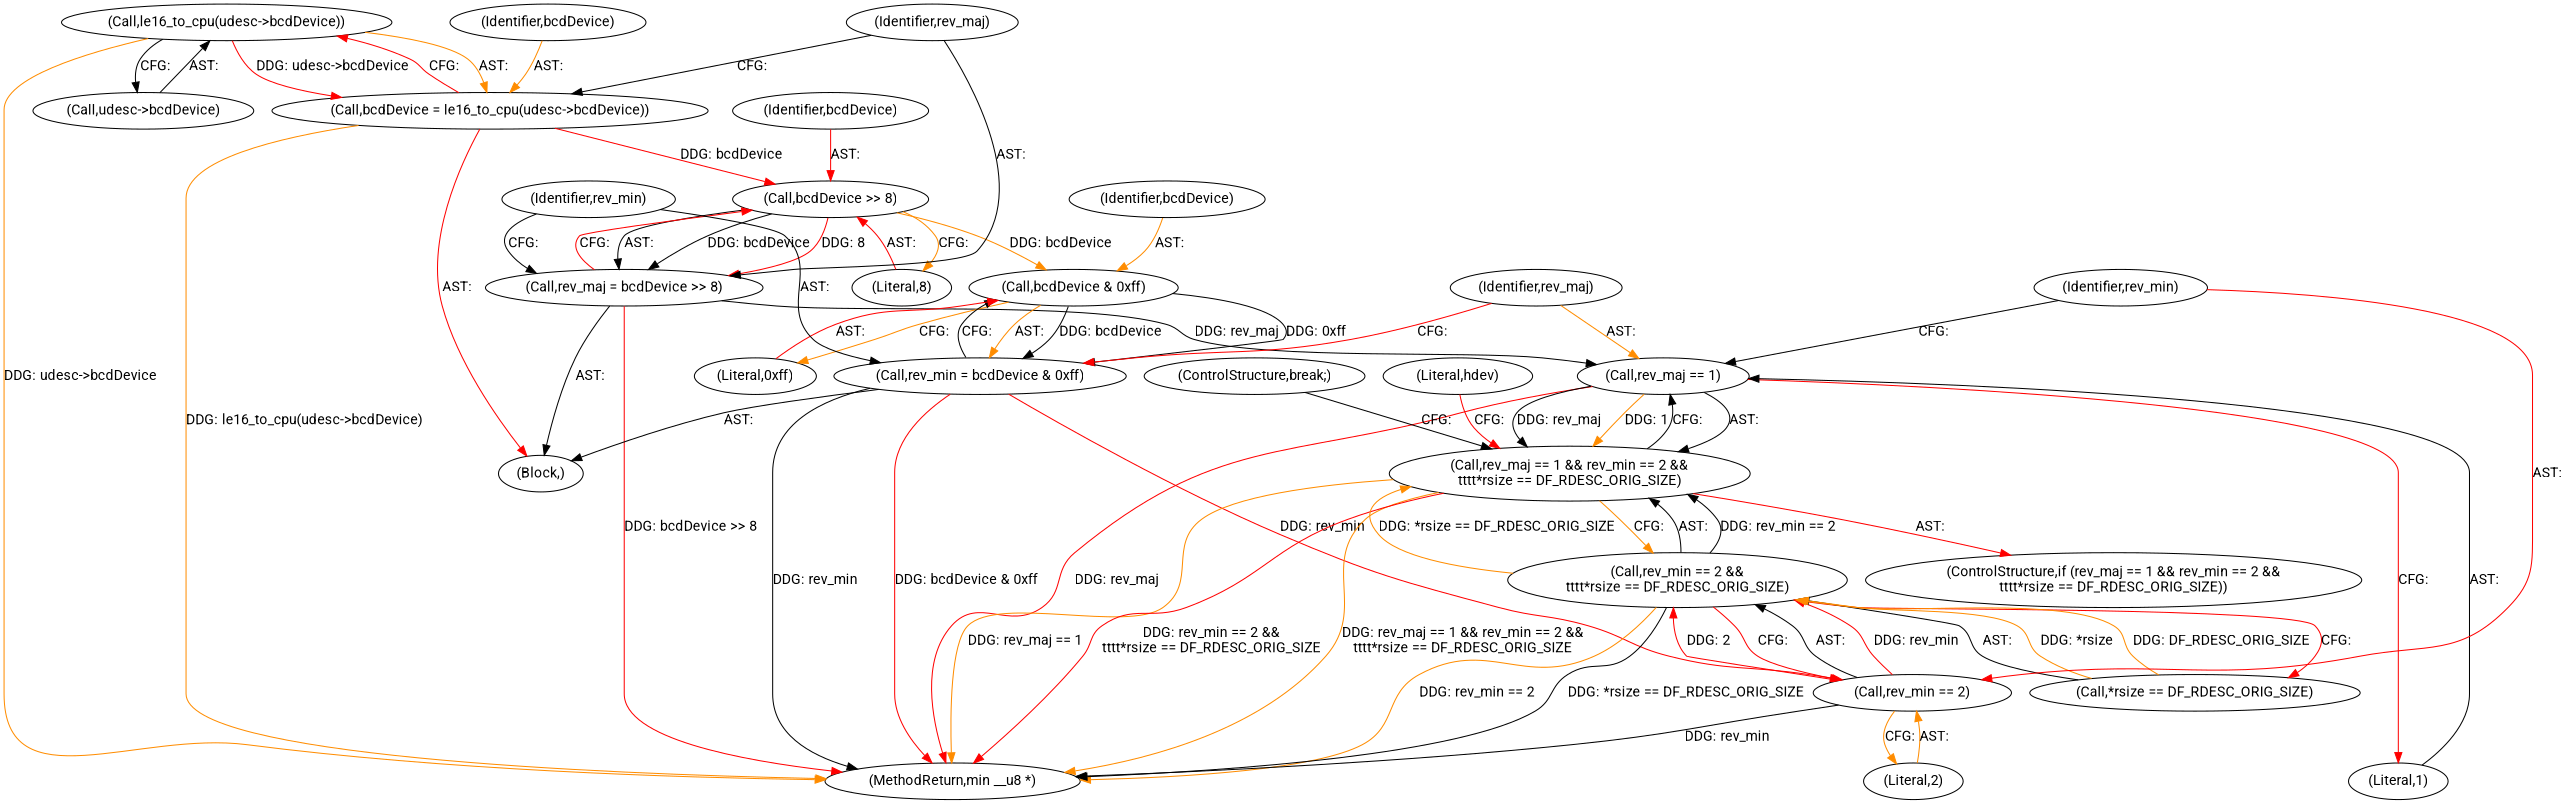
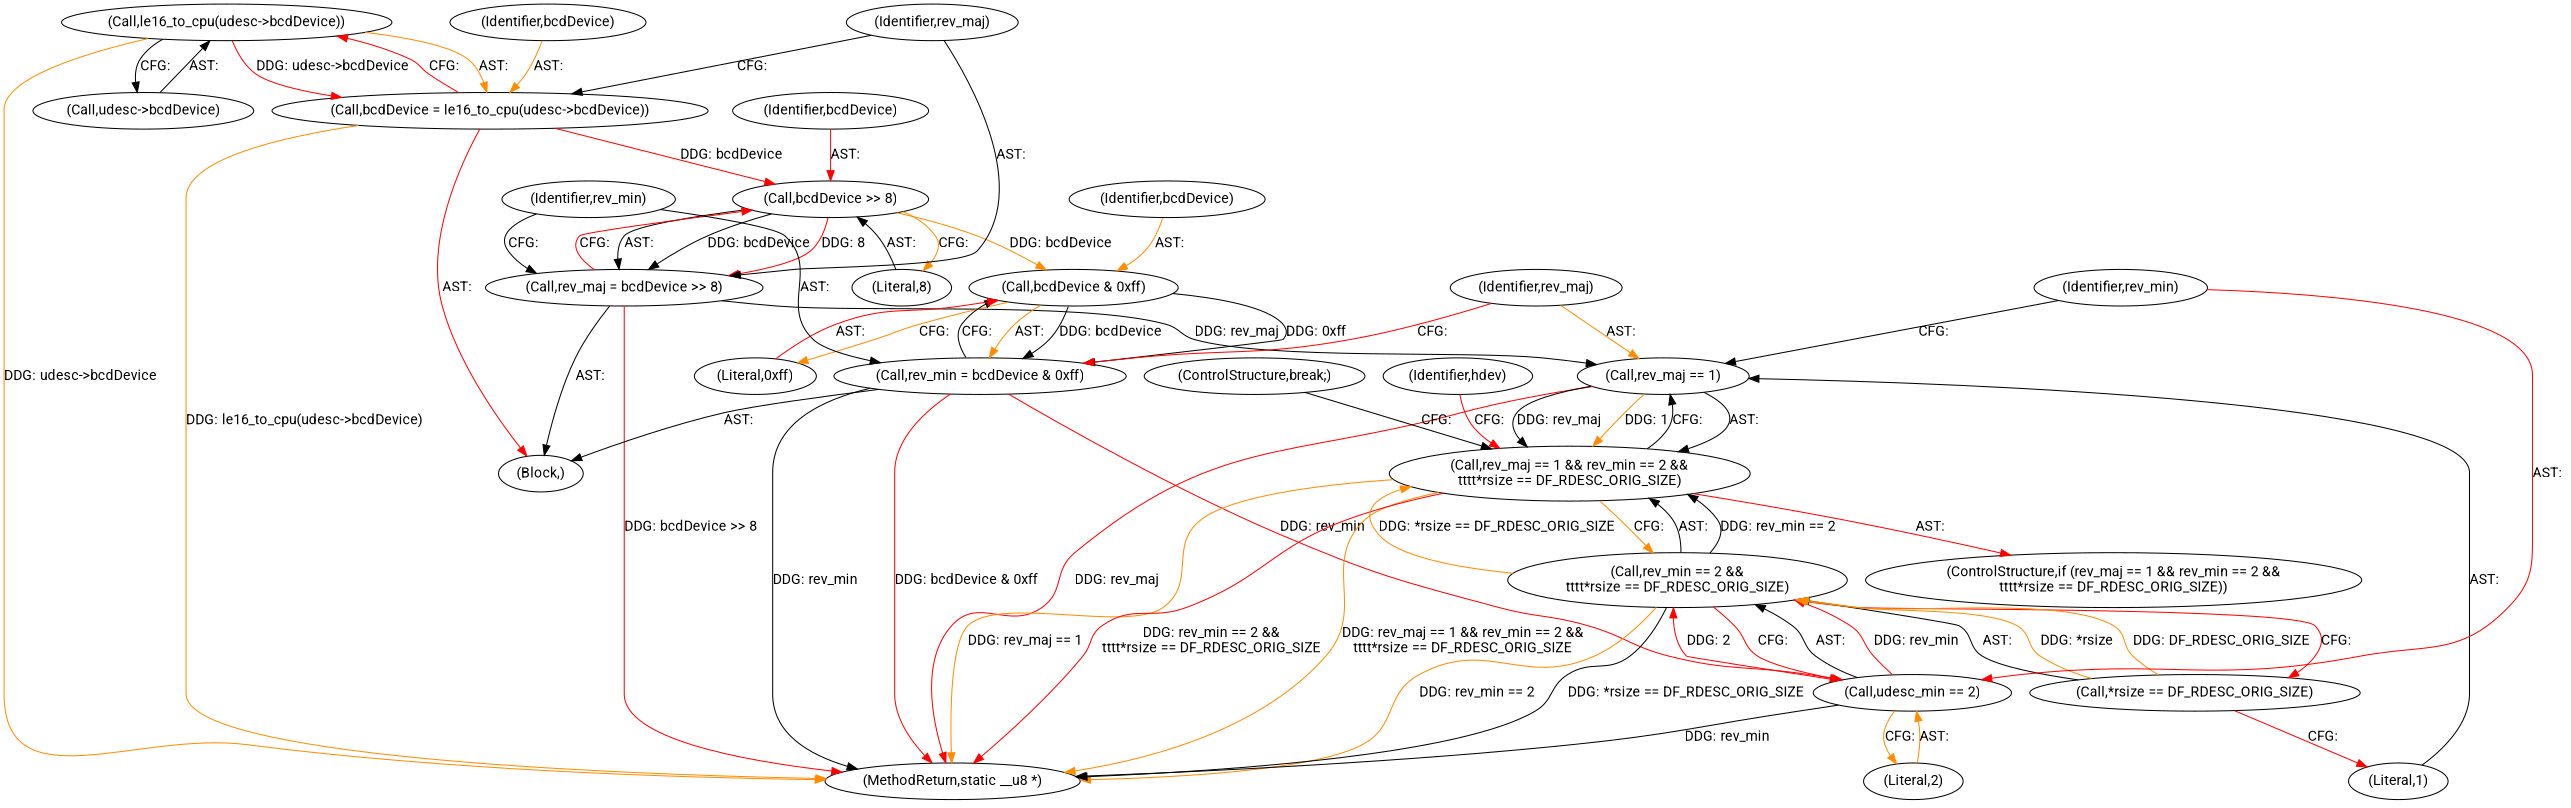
edge "(Literal,8)" -> "(Call,bcdDevice >> 8)": color red -> black
node "(Literal,hdev)": label "(Literal,hdev)" -> "(Identifier,hdev)"
edge "(Call,rev_maj == 1)" -> "(Literal,1)": now "(Call,*rsize == DF_RDESC_ORIG_SIZE)" -> "(Literal,1)"
node "(Call,rev_min == 2)": label "(Call,rev_min == 2)" -> "(Call,udesc_min == 2)"
node "(MethodReturn,min __u8 *)": label "(MethodReturn,min __u8 *)" -> "(MethodReturn,static __u8 *)"
